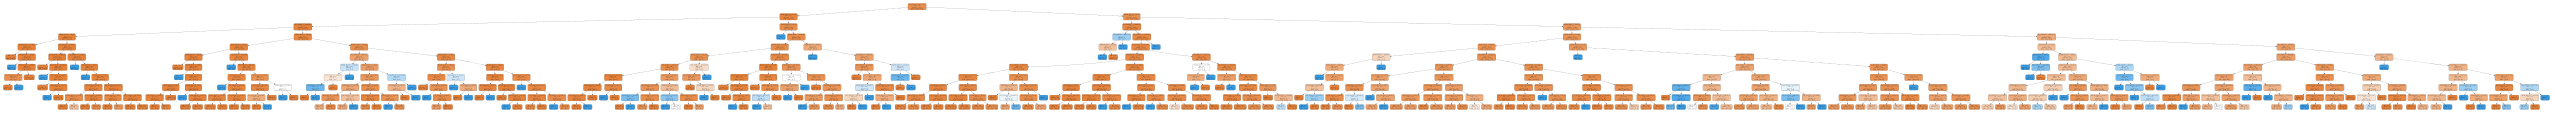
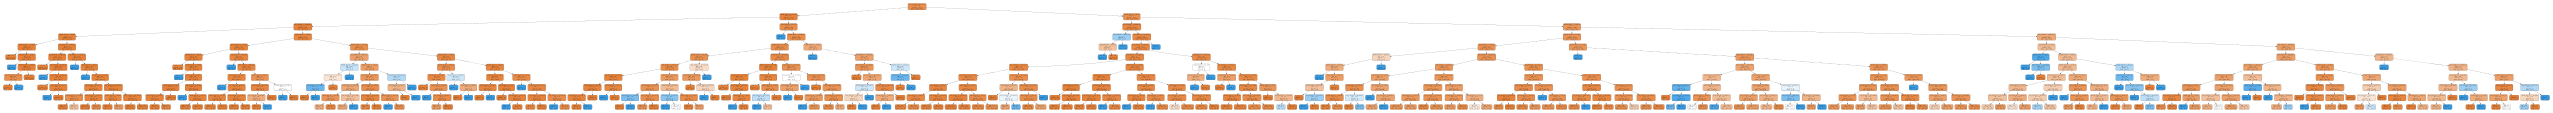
node "gini = 0.5 samples = 2 value = [1, 1]": fillcolor #88c4ef -> #ffffff
